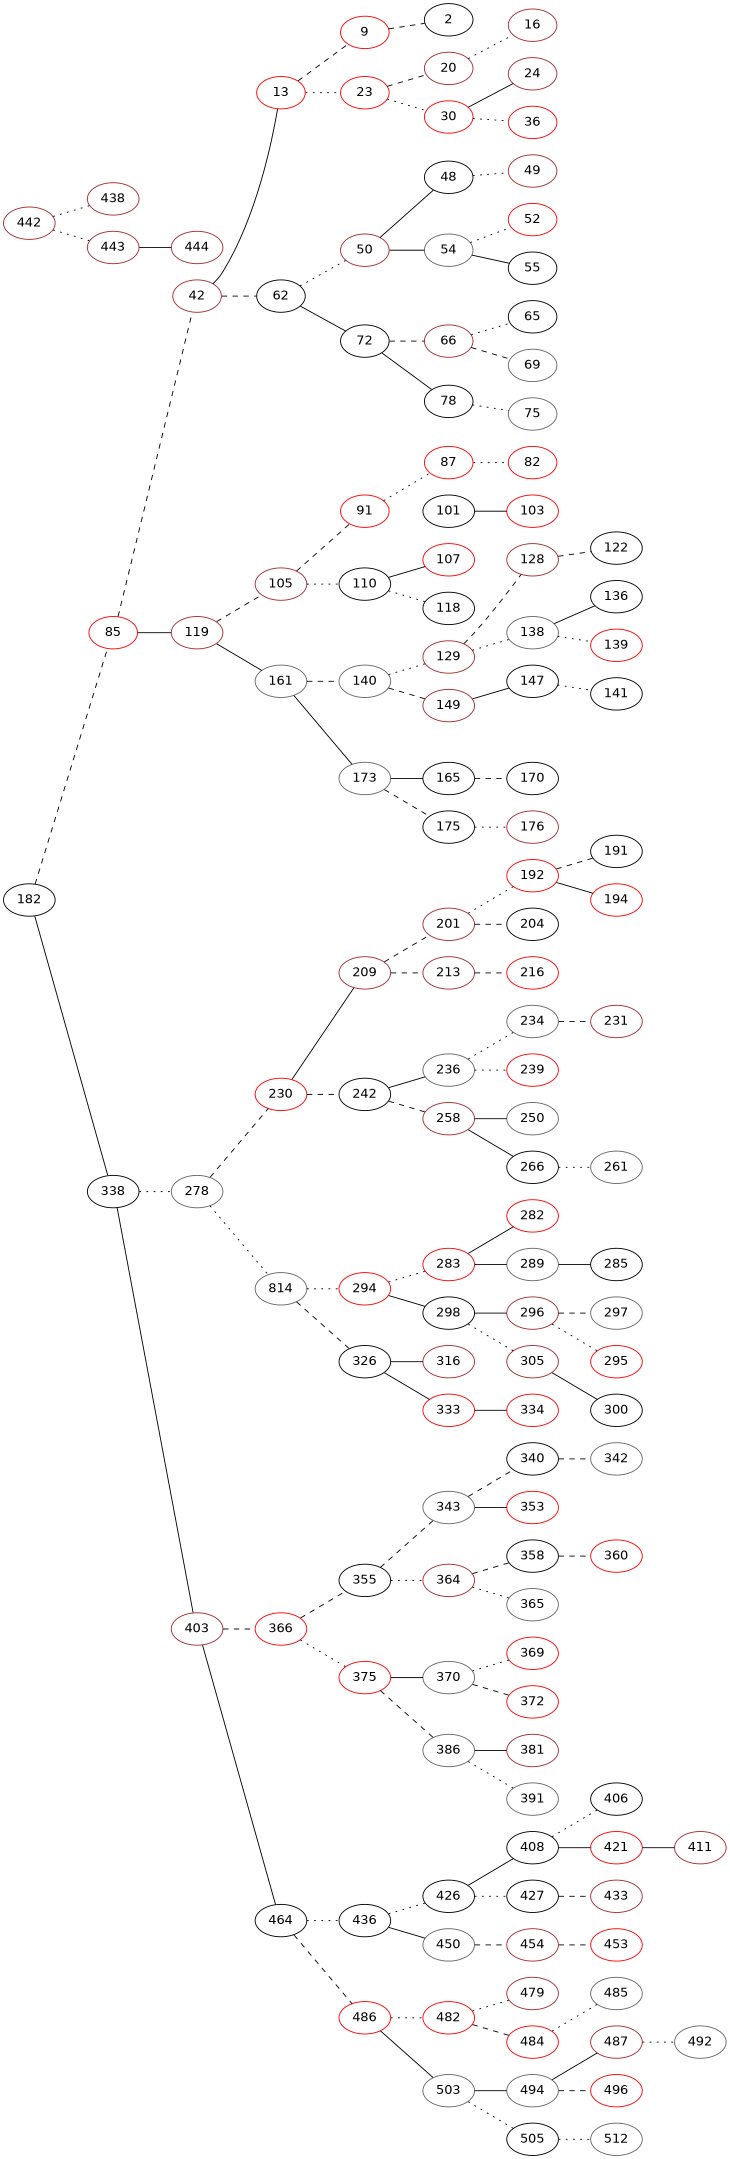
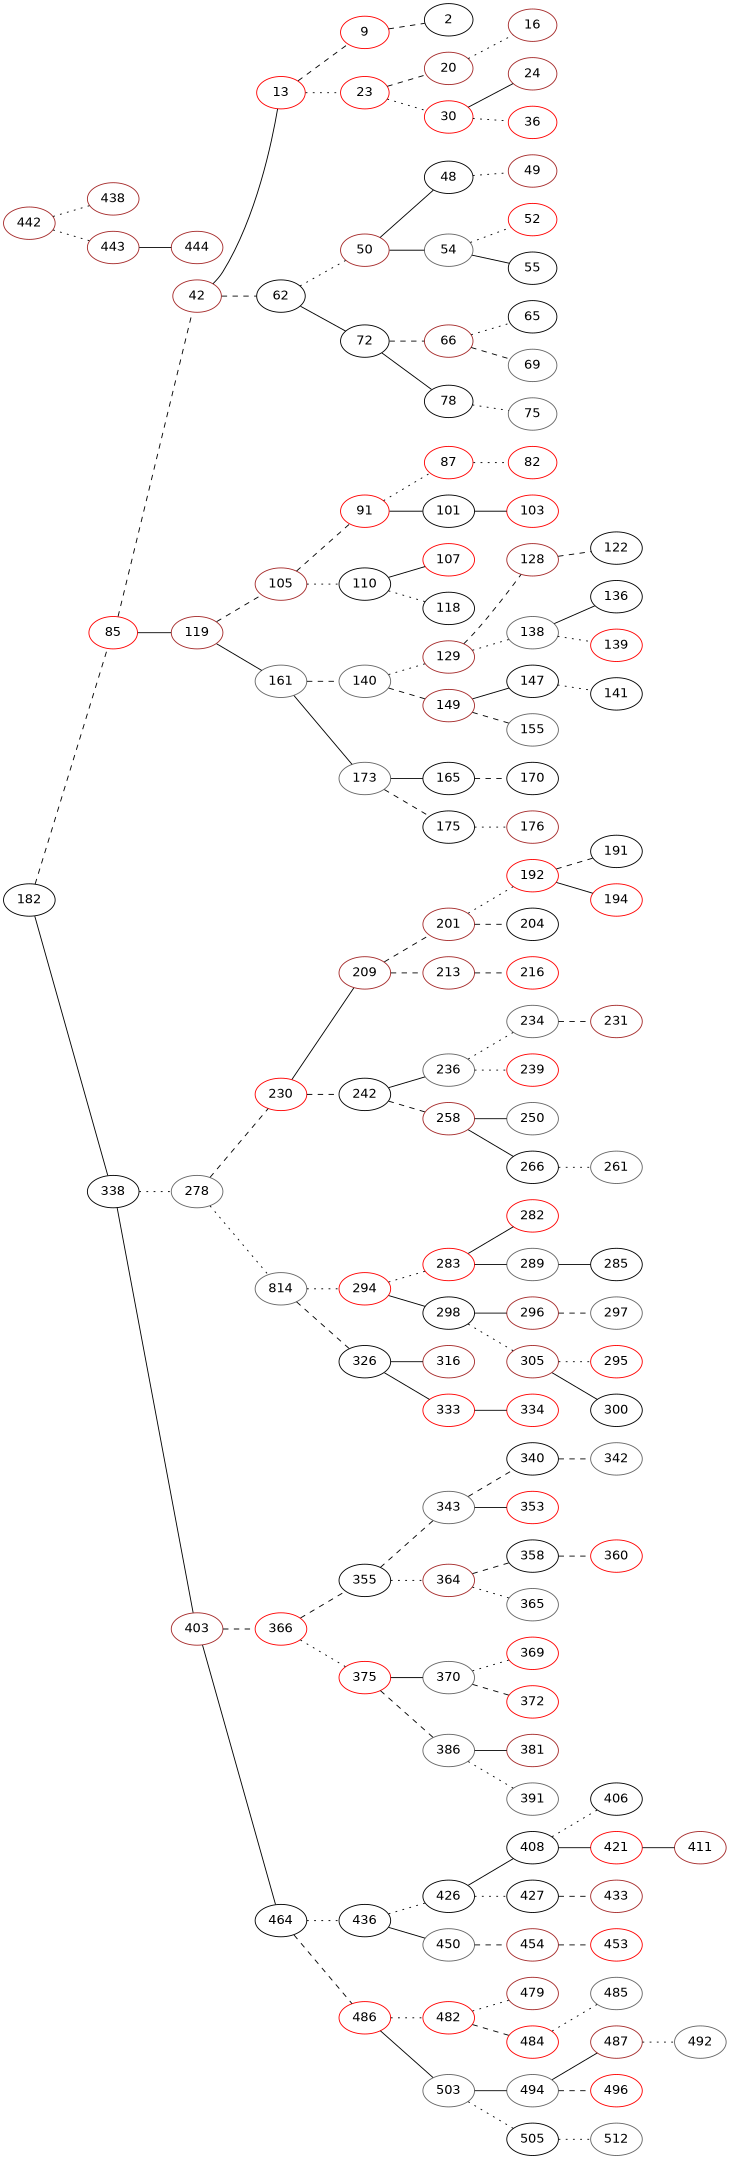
edge "91" -- "101": added
node "155": added
edge "296" -- "295": now "305" -- "295"
